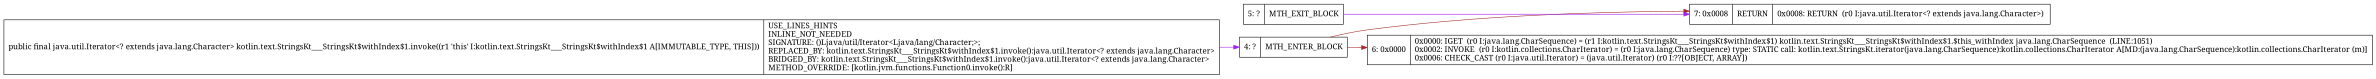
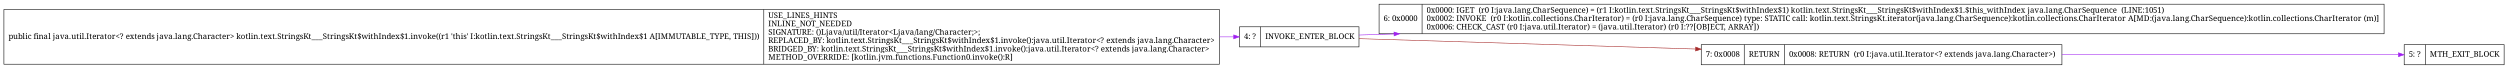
edge "5: ?" -> "7: 0x0008": reversed
node "4: ?": text "MTH_ENTER_BLOCK" -> "INVOKE_ENTER_BLOCK"
edge "4: ?" -> "6: 0x0000": color brown -> purple
